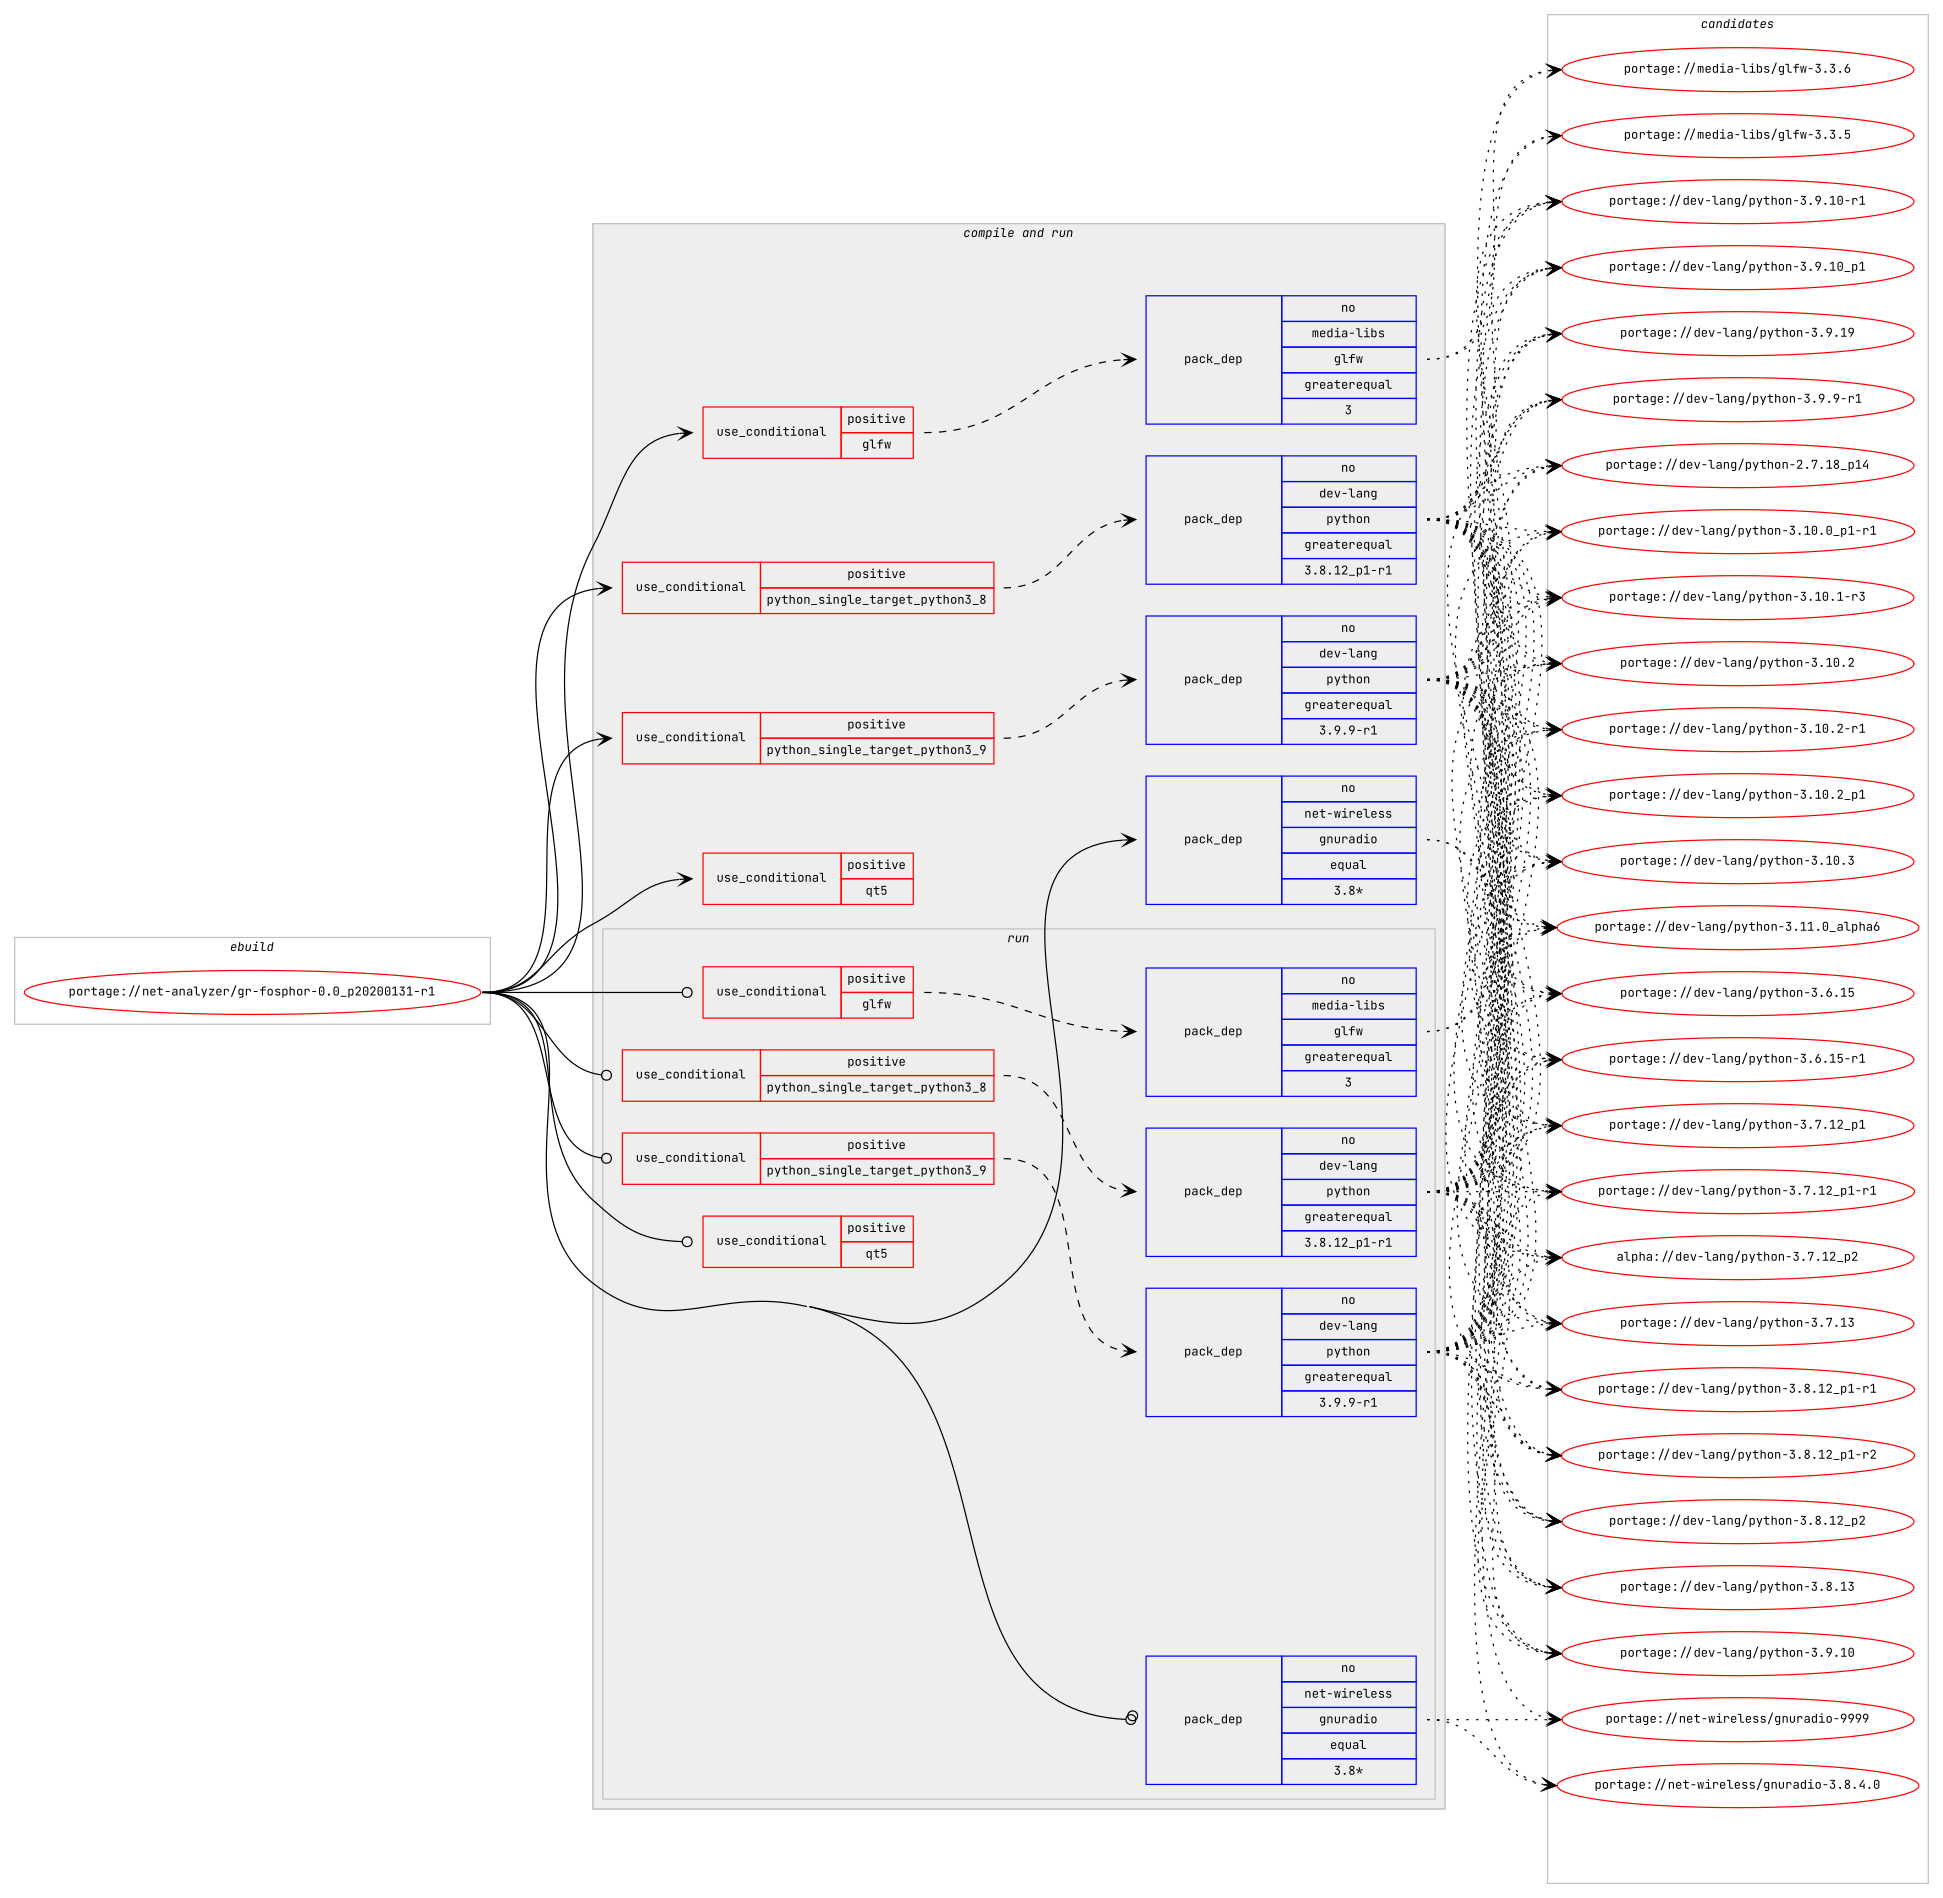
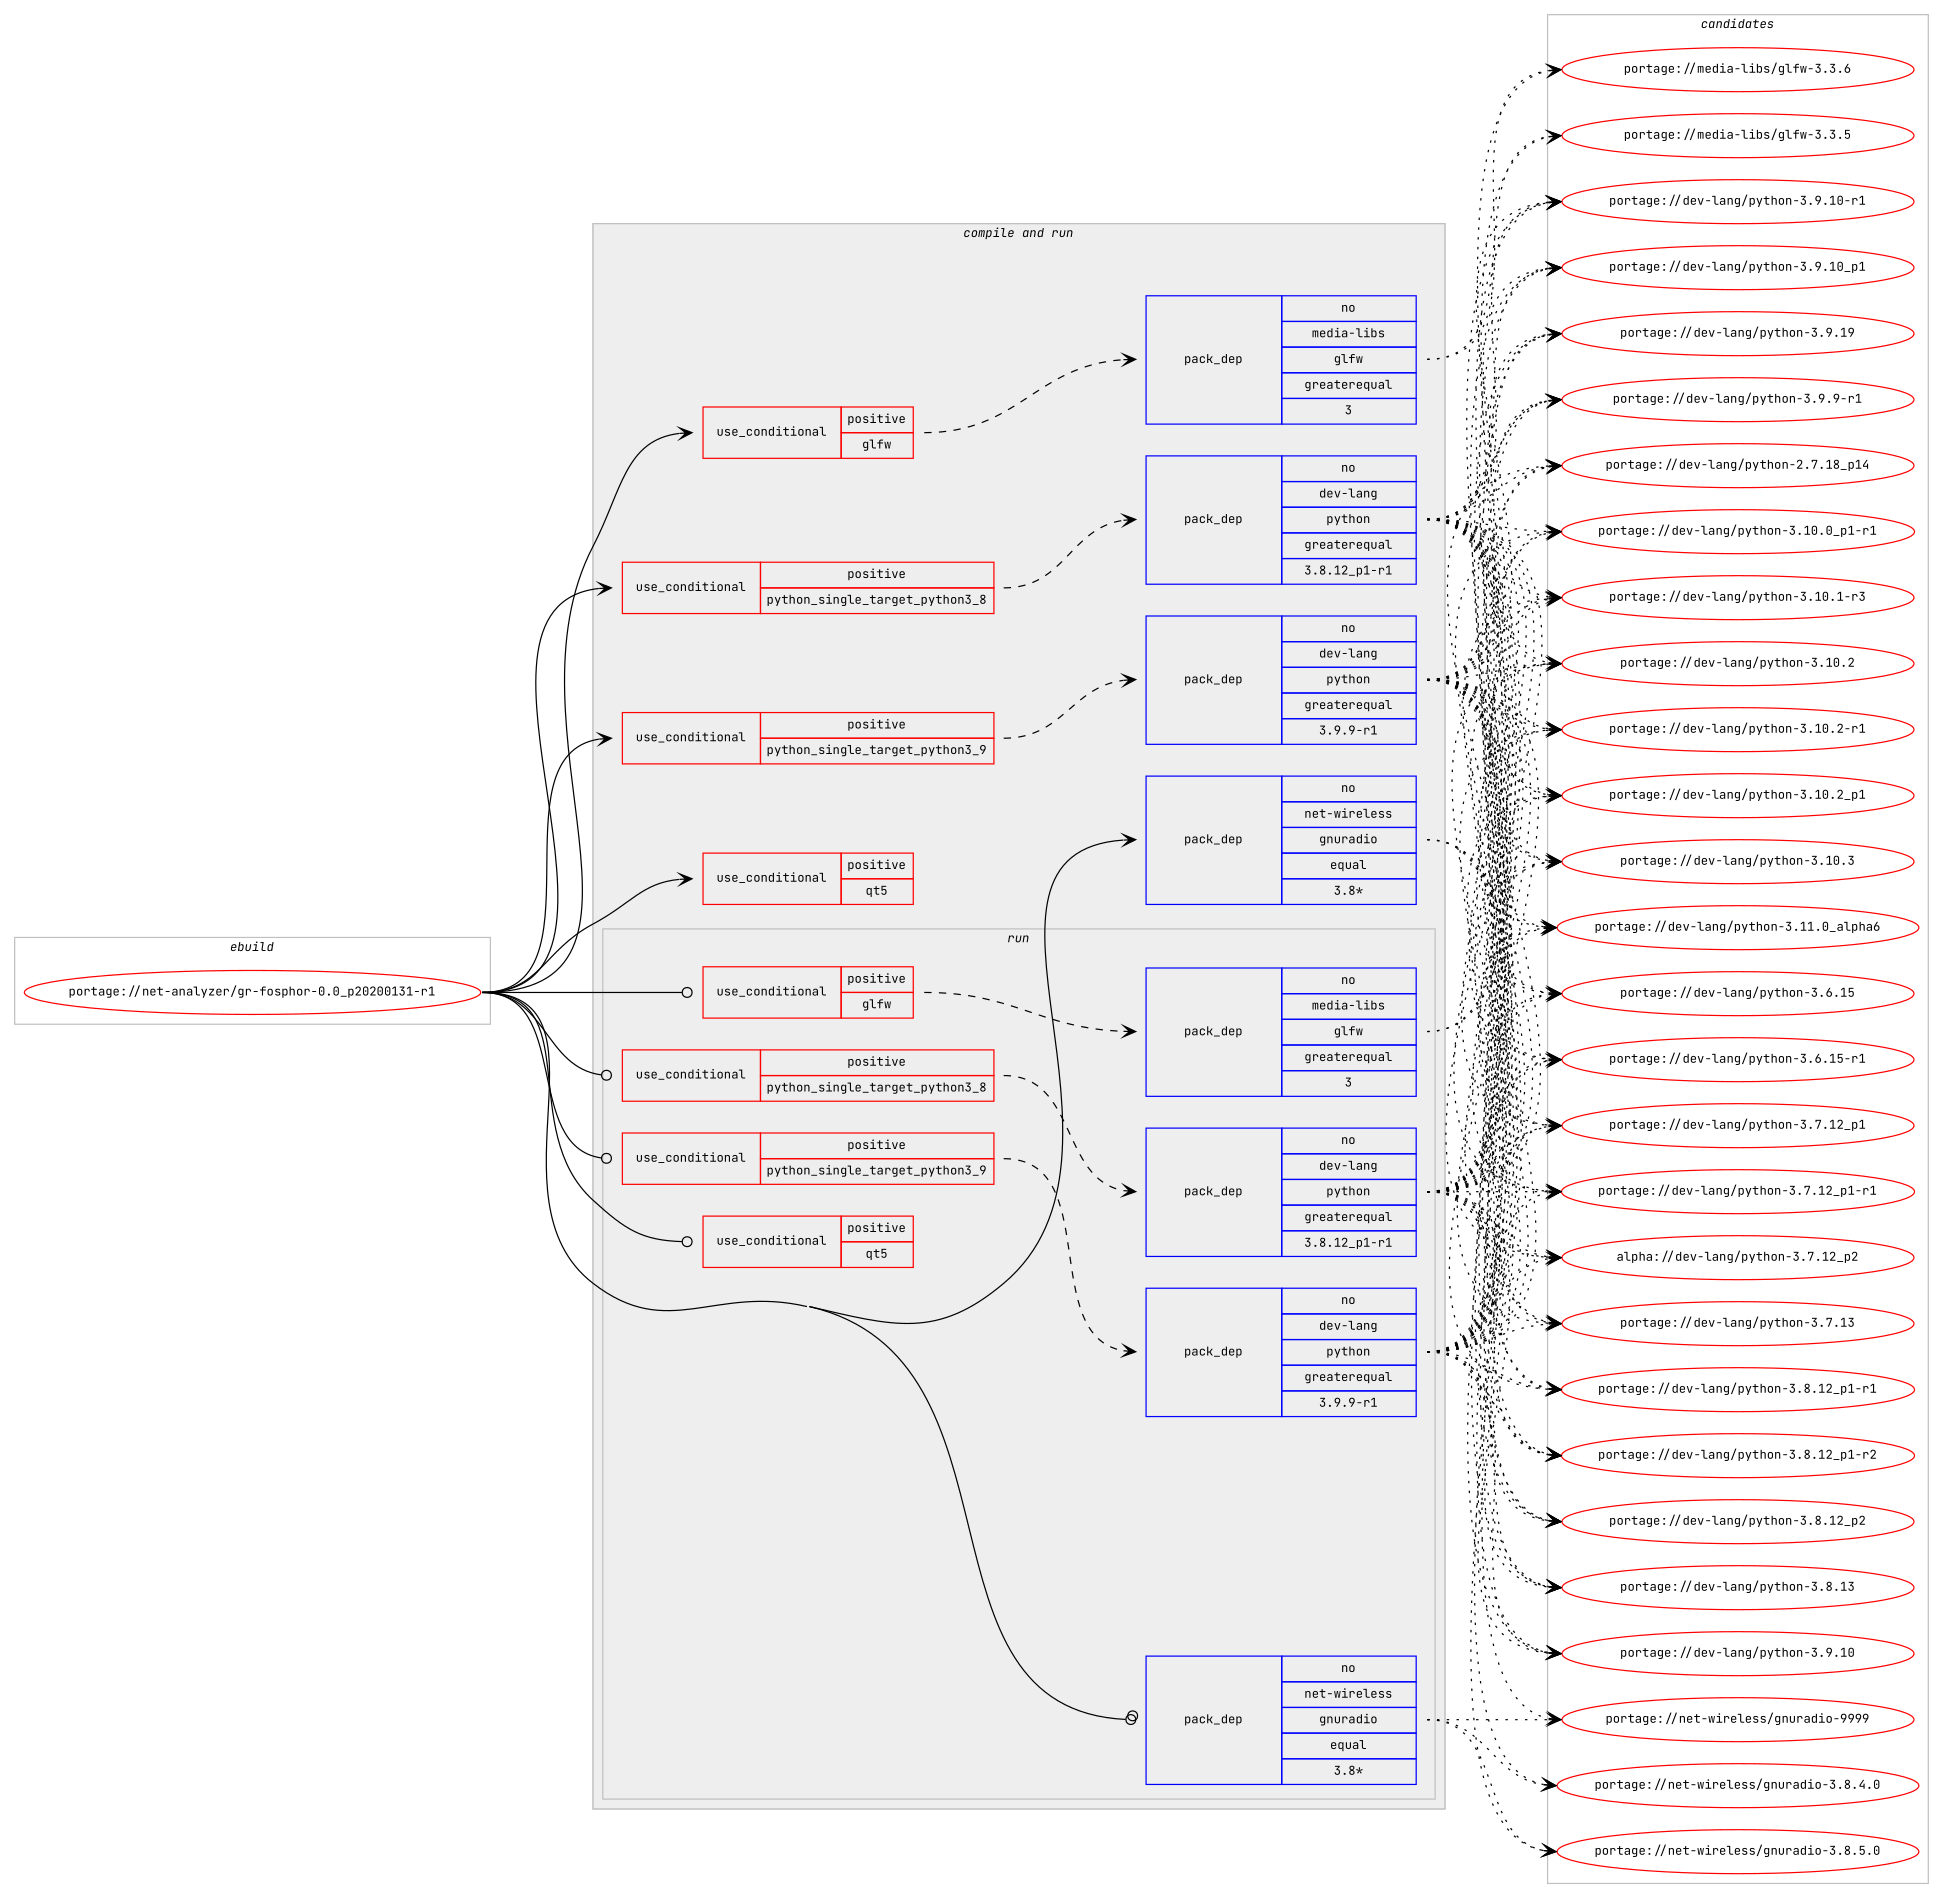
node "portage://net-wireless/gnuradio-3.8.5.0": added
